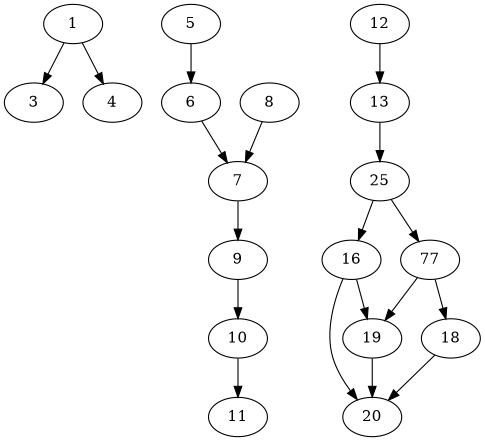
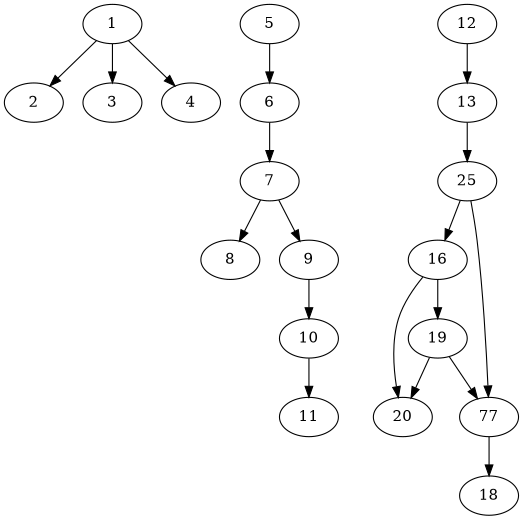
node "2": added
edge "8" -> "7": reversed
edge "77" -> "19": reversed
edge "18" -> "20": removed
